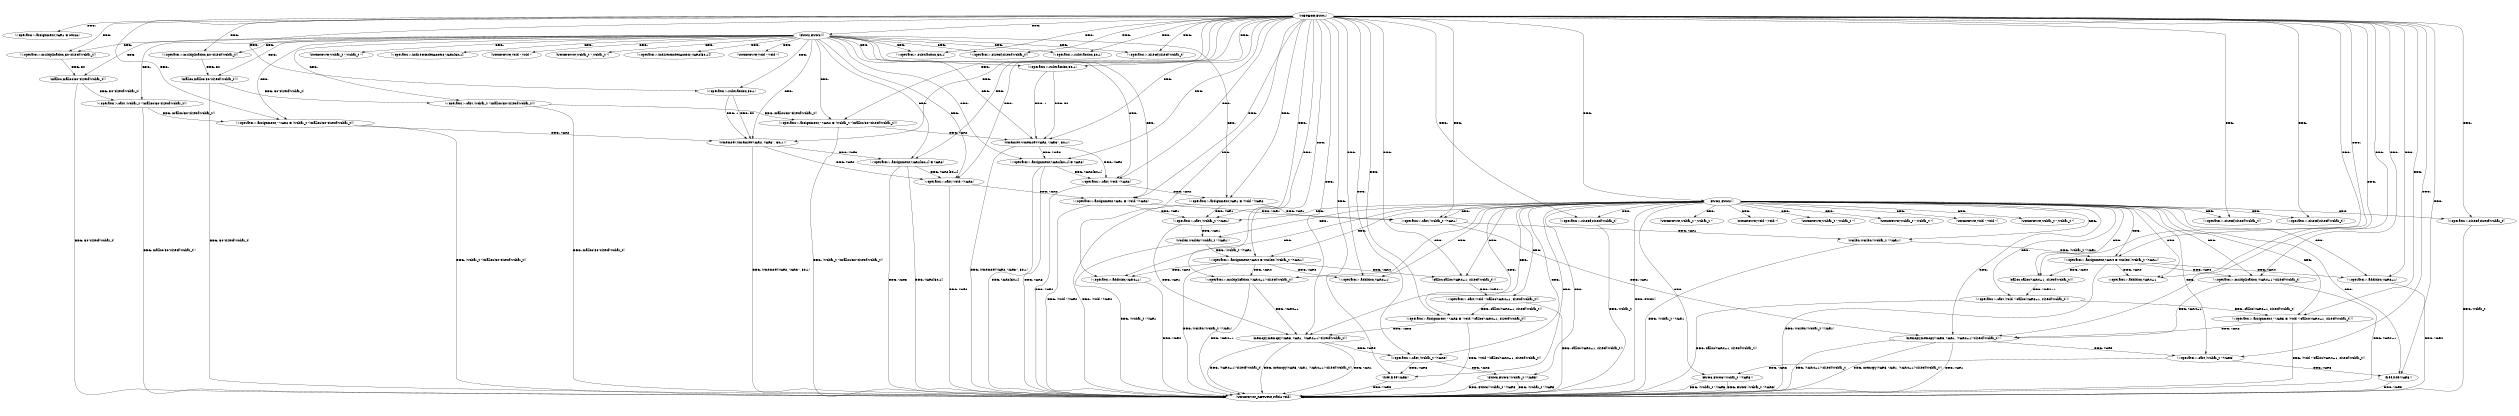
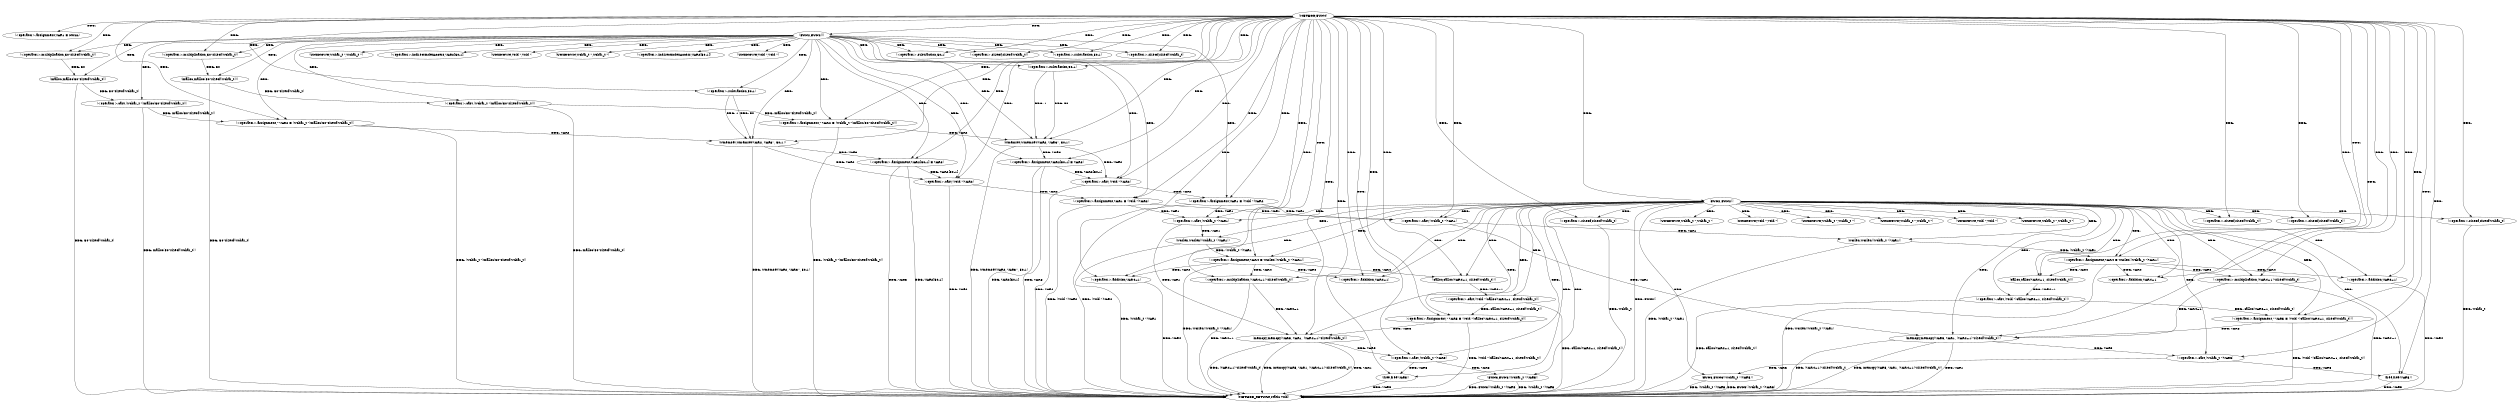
node "(METHOD,FUN1)": label "(METHOD,FUN1)" -> "(METHOD,FUN4)"
node "(UNKNOWN_RETURN,static void)": label "(UNKNOWN_RETURN,static void)" -> "(METHOD_RETURN,static void)"
